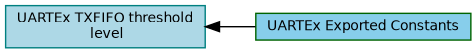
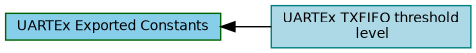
edge "UARTEx Exported Constants" -> "UARTEx TXFIFO threshold level": reversed
